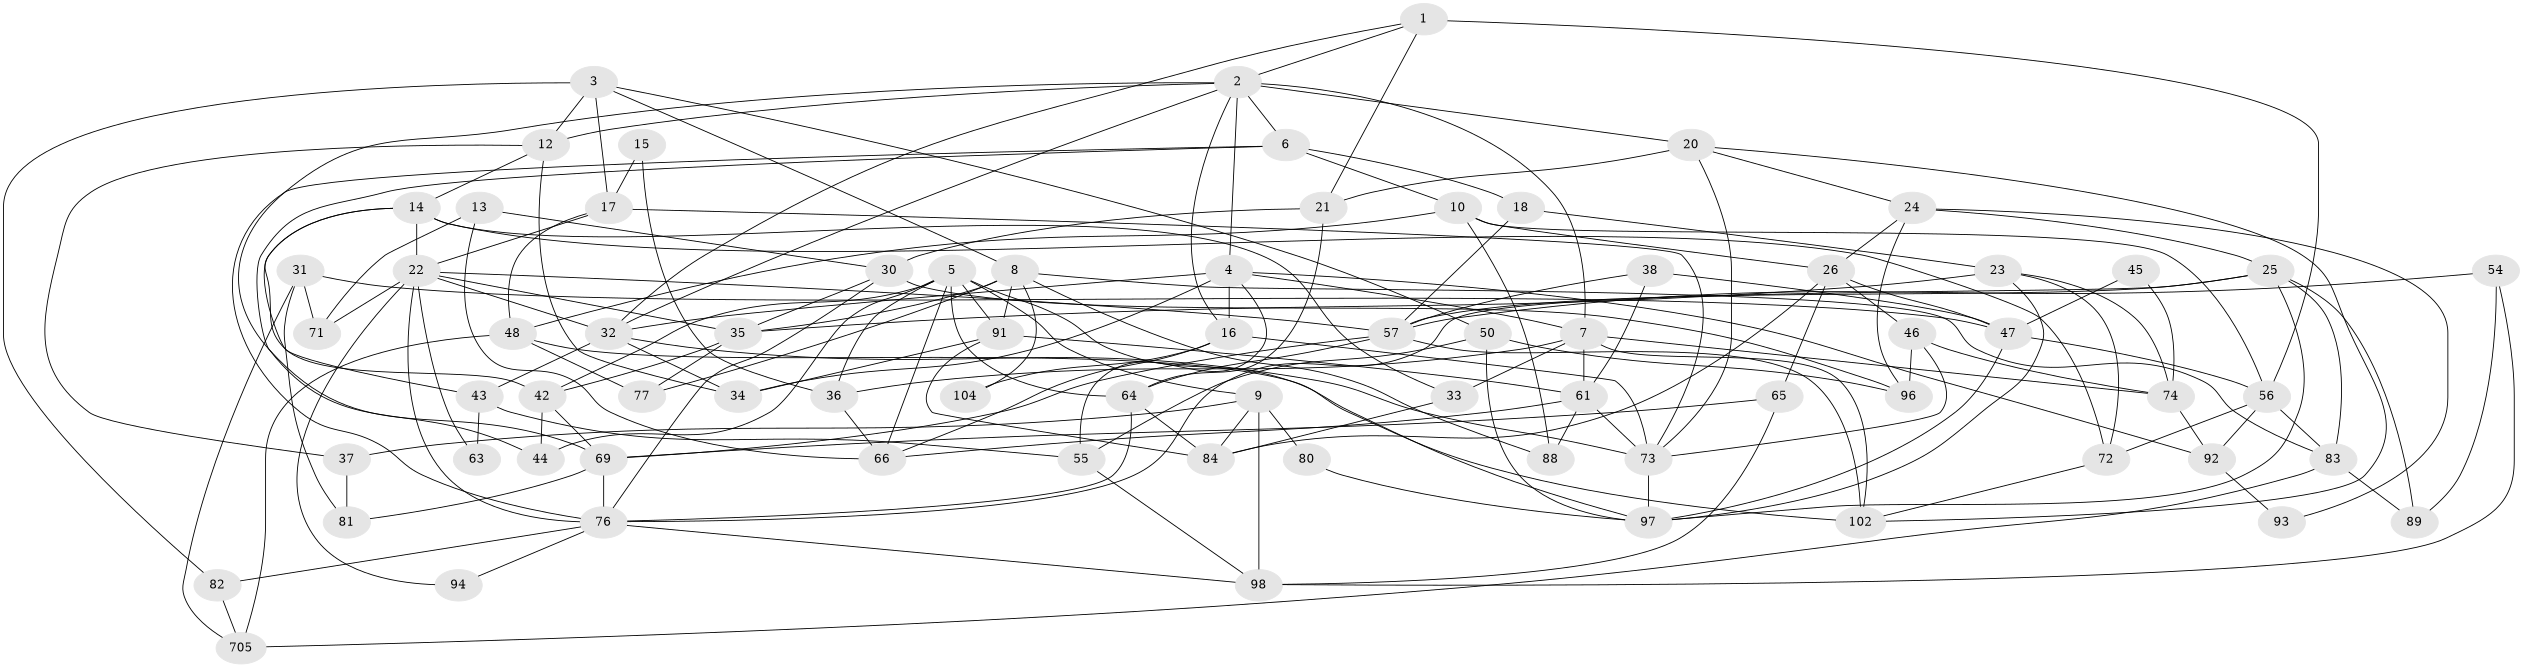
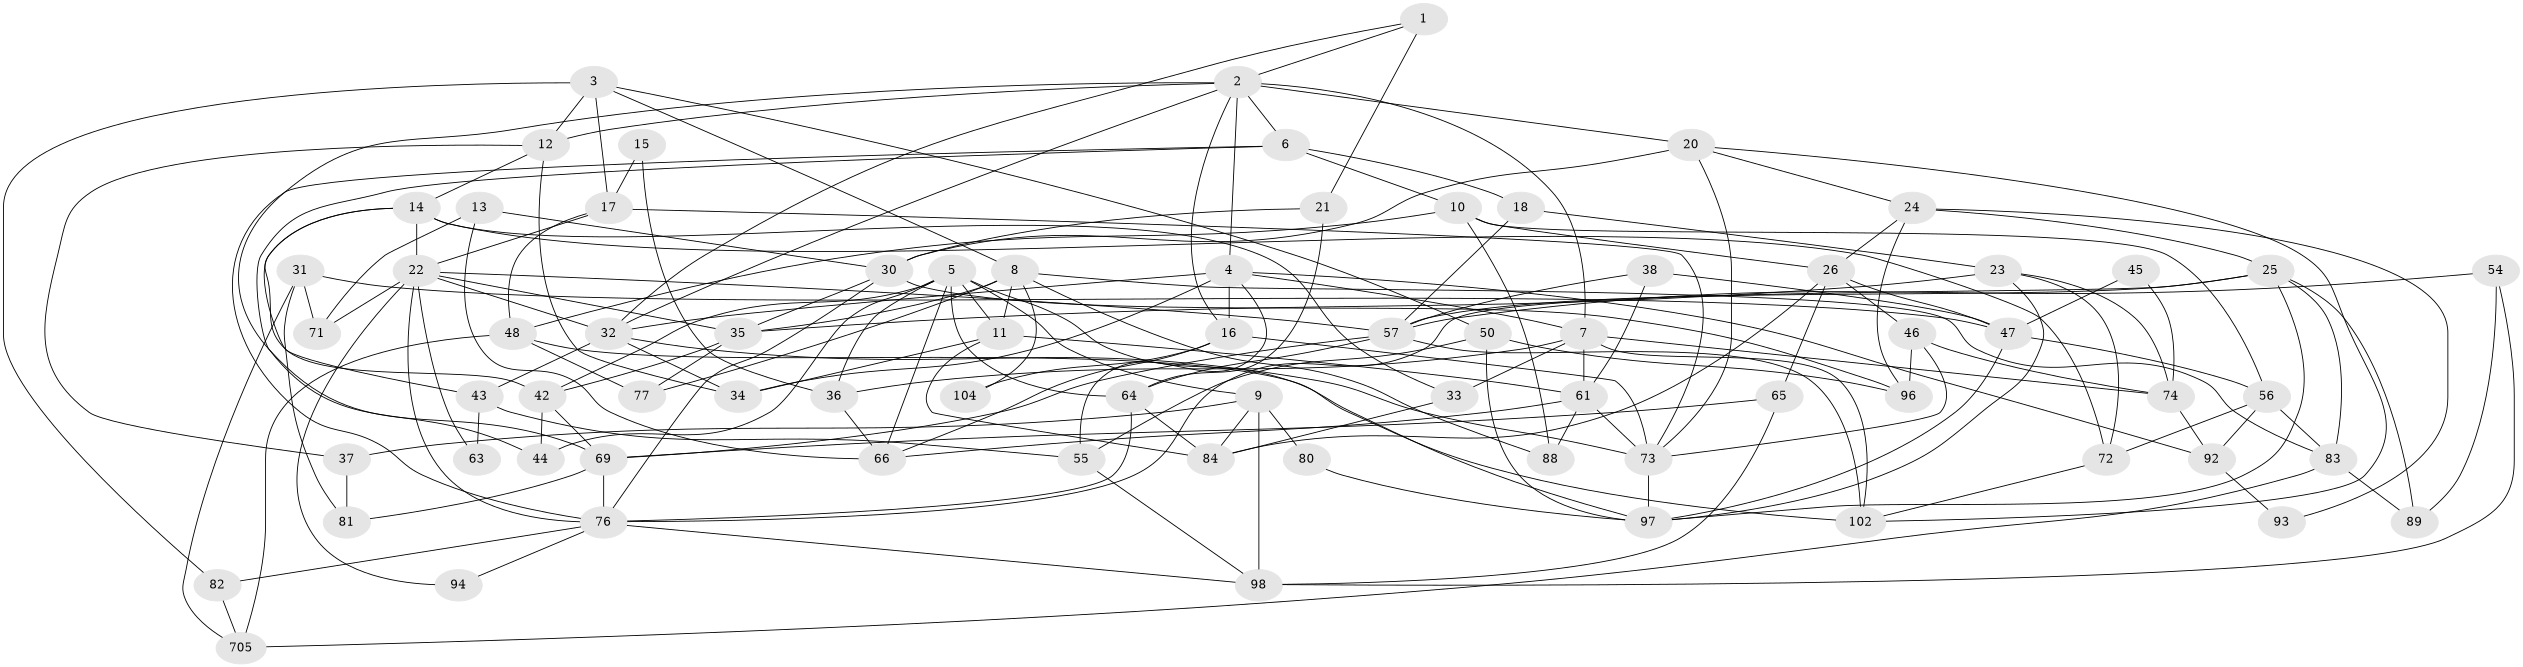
edge "1" -- "56": removed
edge "20" -- "21": now "20" -- "30"
node "91": label "91" -> "11"
